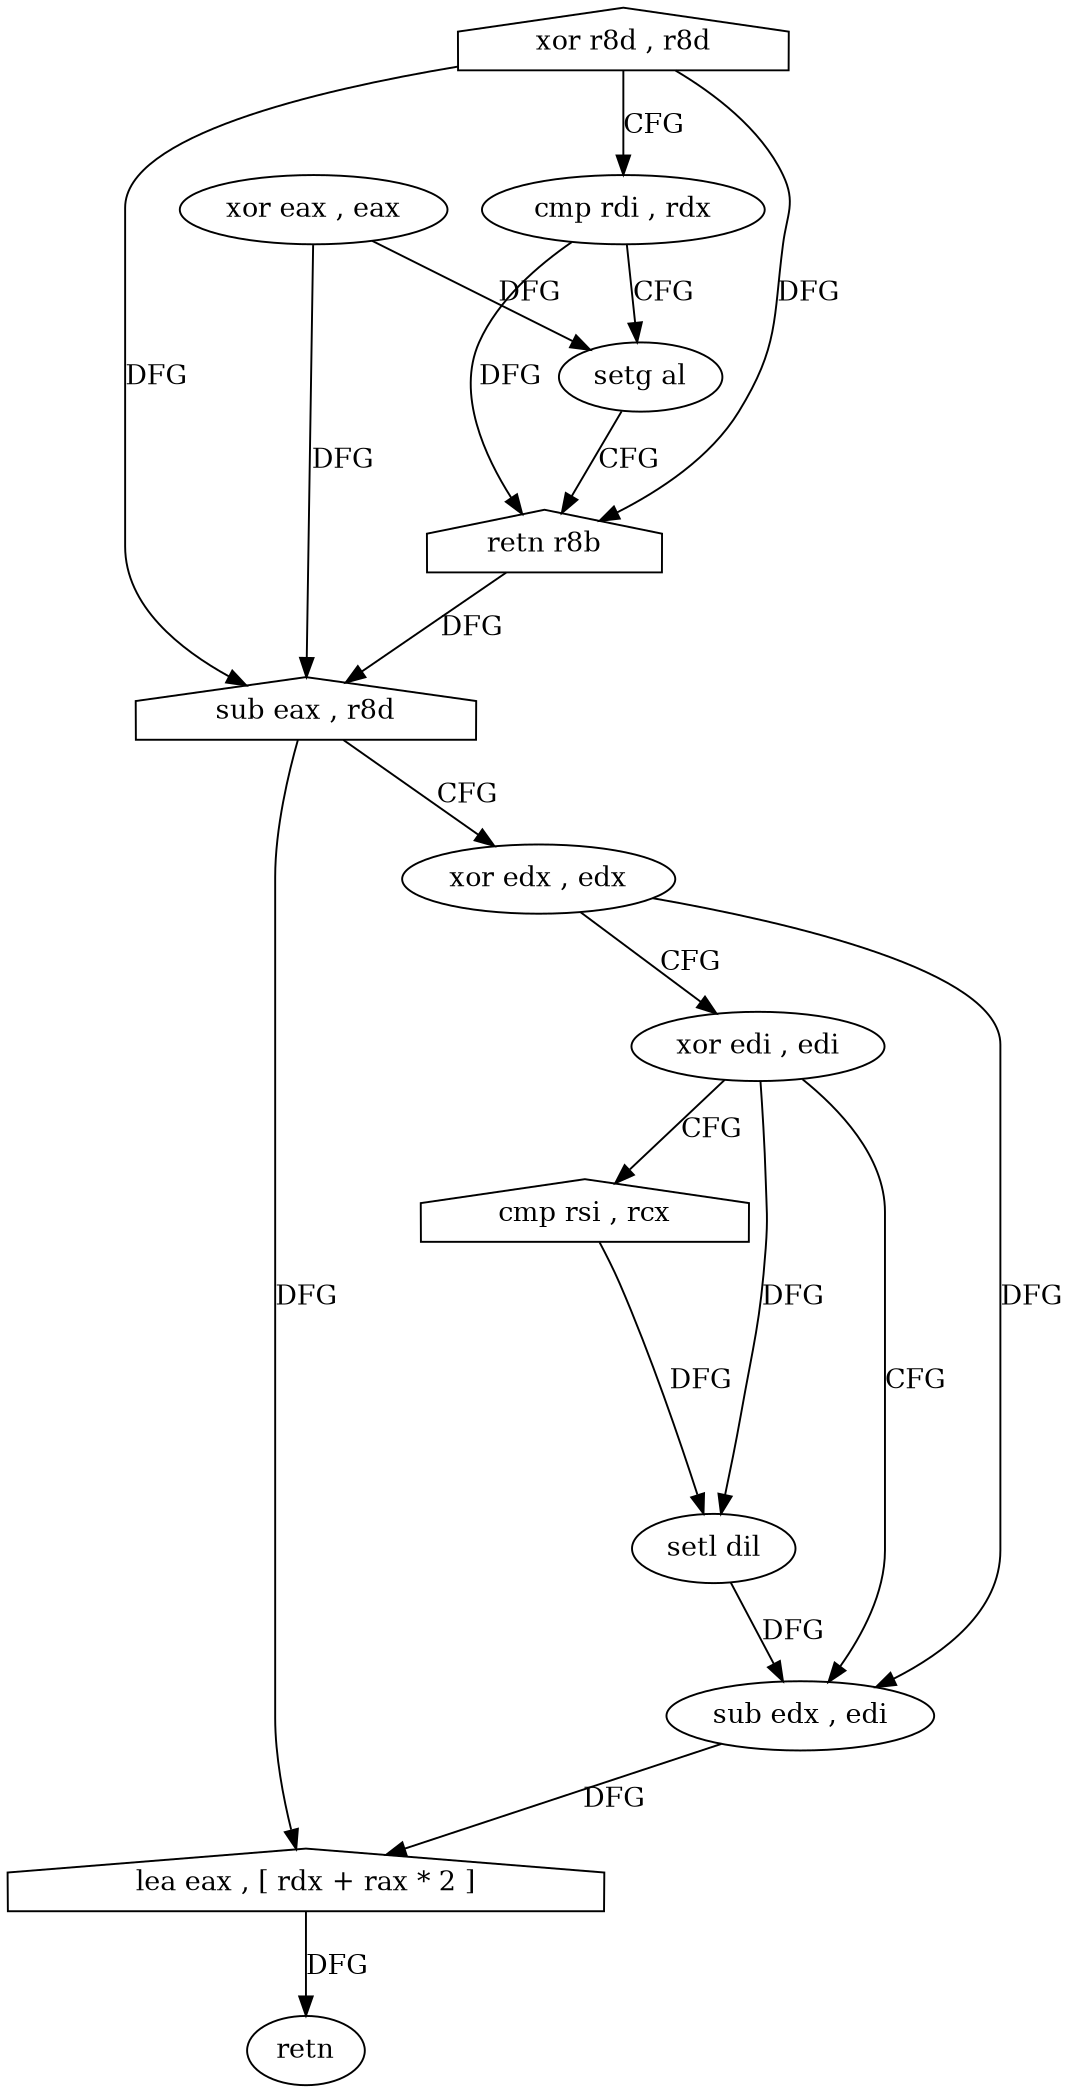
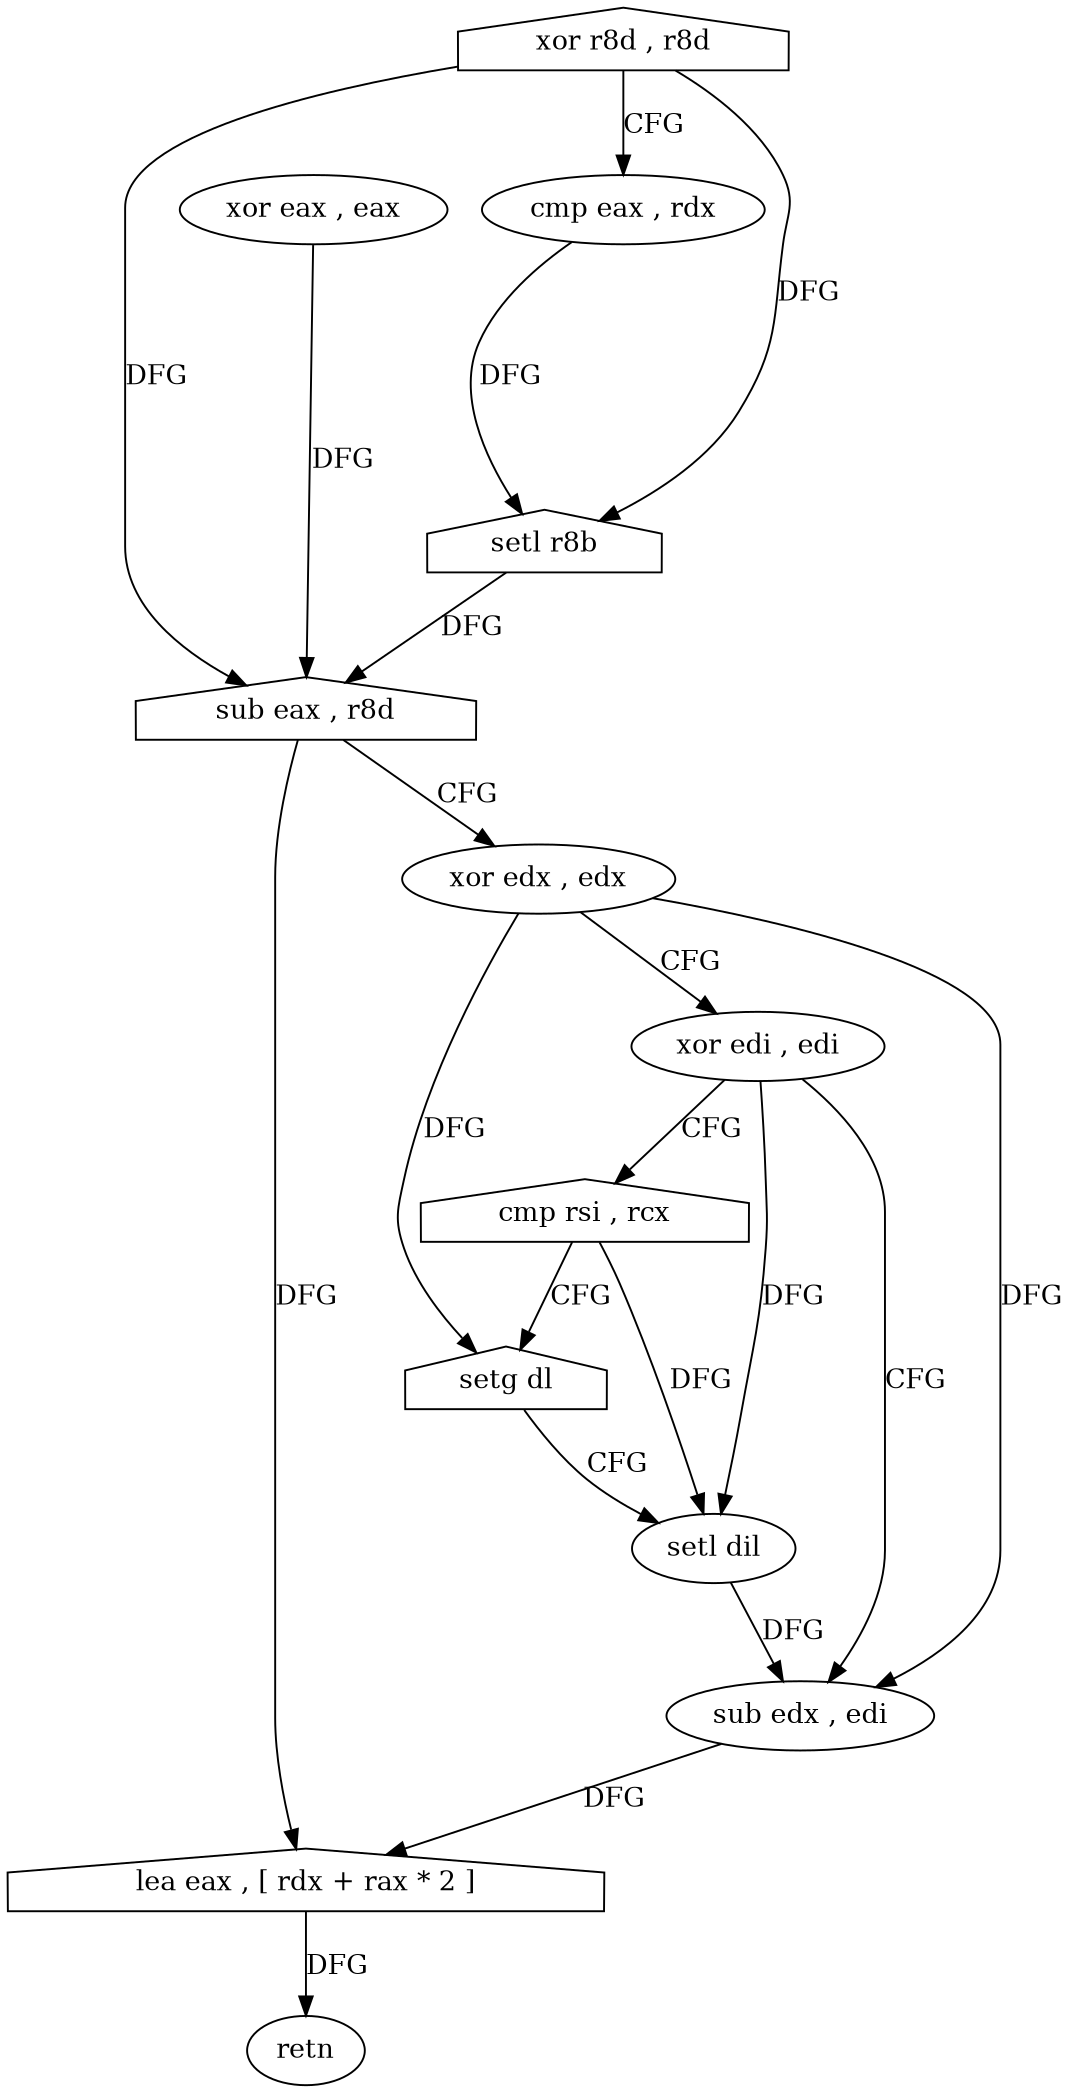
node "cmp rdi , rdx": label "cmp rdi , rdx" -> "cmp eax , rdx"
node "setg al": removed
node "retn r8b": label "retn r8b" -> "setl r8b"
node "setg dl": added
